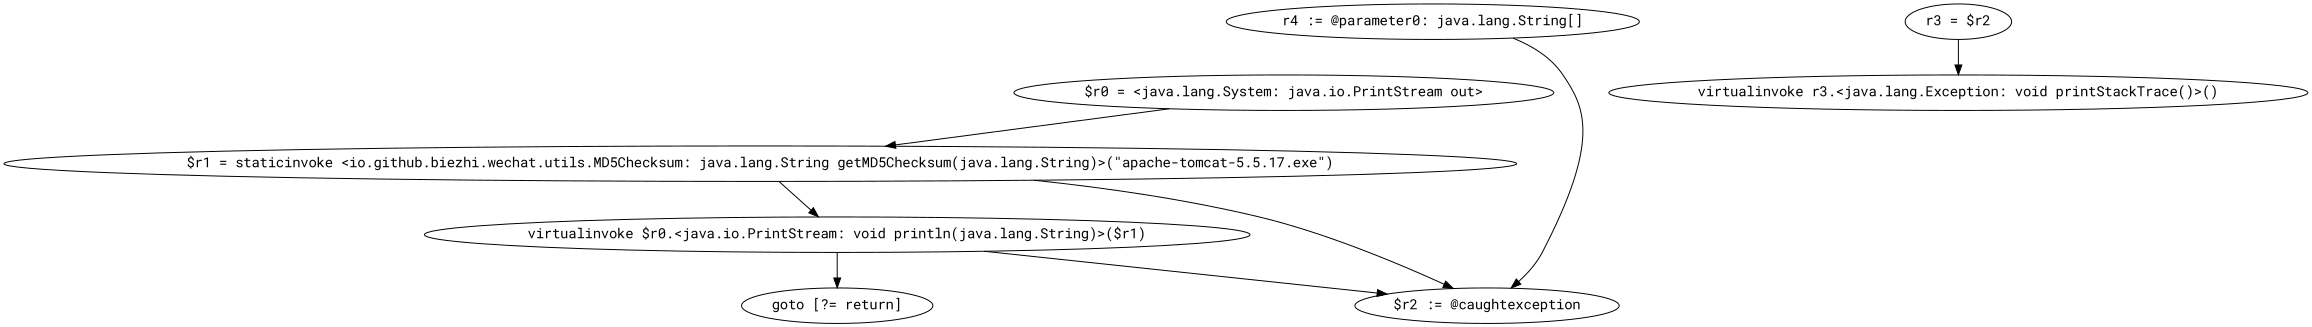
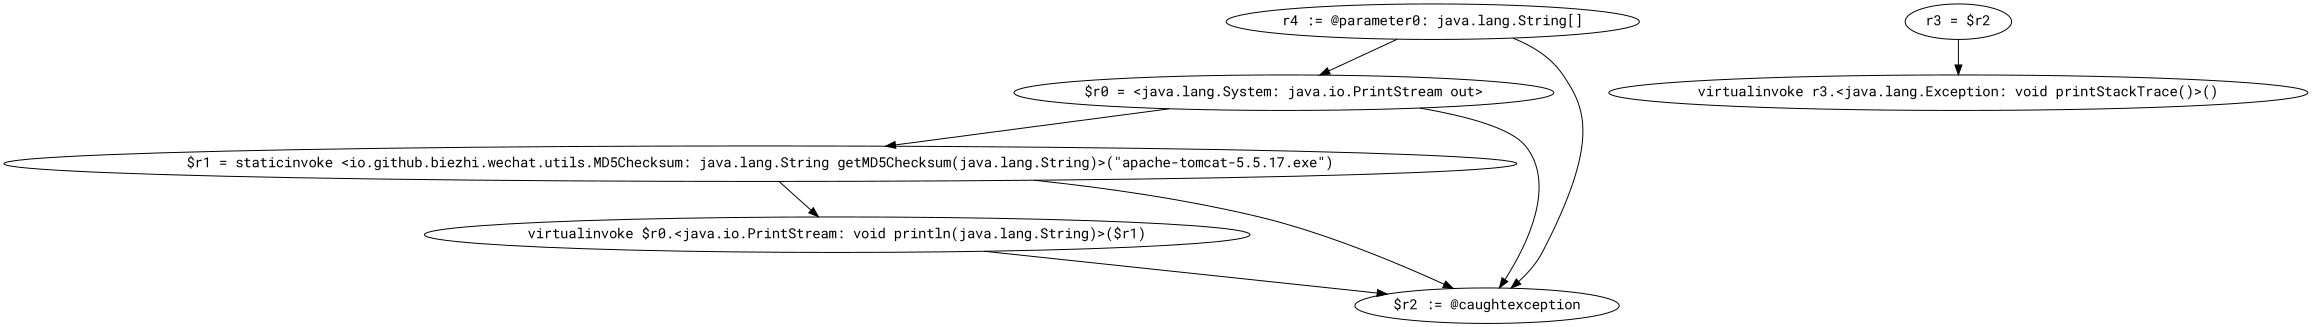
edge "r4 := @parameter0: java.lang.String[]" -> "$r0 = <java.lang.System: java.io.PrintStream out>": added
edge "$r0 = <java.lang.System: java.io.PrintStream out>" -> "$r2 := @caughtexception": added
node "goto [?= return]": removed
